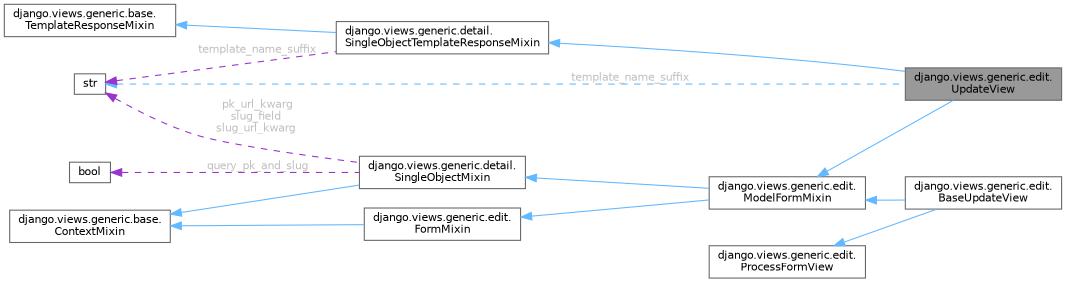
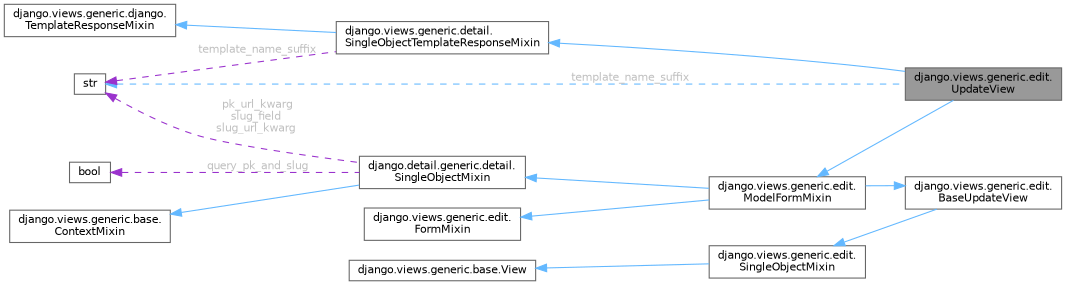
node "django.views.generic.base. TemplateResponseMixin": label "django.views.generic.base. TemplateResponseMixin" -> "django.views.generic.django. TemplateResponseMixin"
node "django.views.generic.detail. SingleObjectMixin": label "django.views.generic.detail. SingleObjectMixin" -> "django.detail.generic.detail. SingleObjectMixin"
edge "django.views.generic.edit. BaseUpdateView" -> "django.views.generic.edit. ModelFormMixin": reversed
edge "django.views.generic.edit. FormMixin" -> "django.views.generic.base. ContextMixin": removed
node "django.views.generic.edit. ProcessFormView": label "django.views.generic.edit. ProcessFormView" -> "django.views.generic.edit. SingleObjectMixin"
node "django.views.generic.base.View": added
